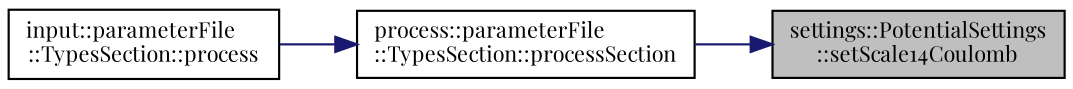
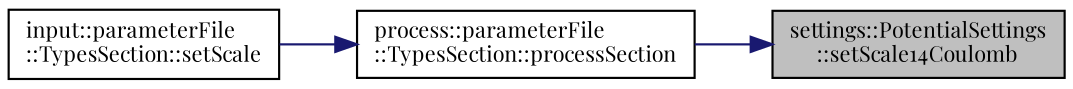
node "input::parameterFile ::TypesSection::process": label "input::parameterFile ::TypesSection::process" -> "input::parameterFile ::TypesSection::setScale"
